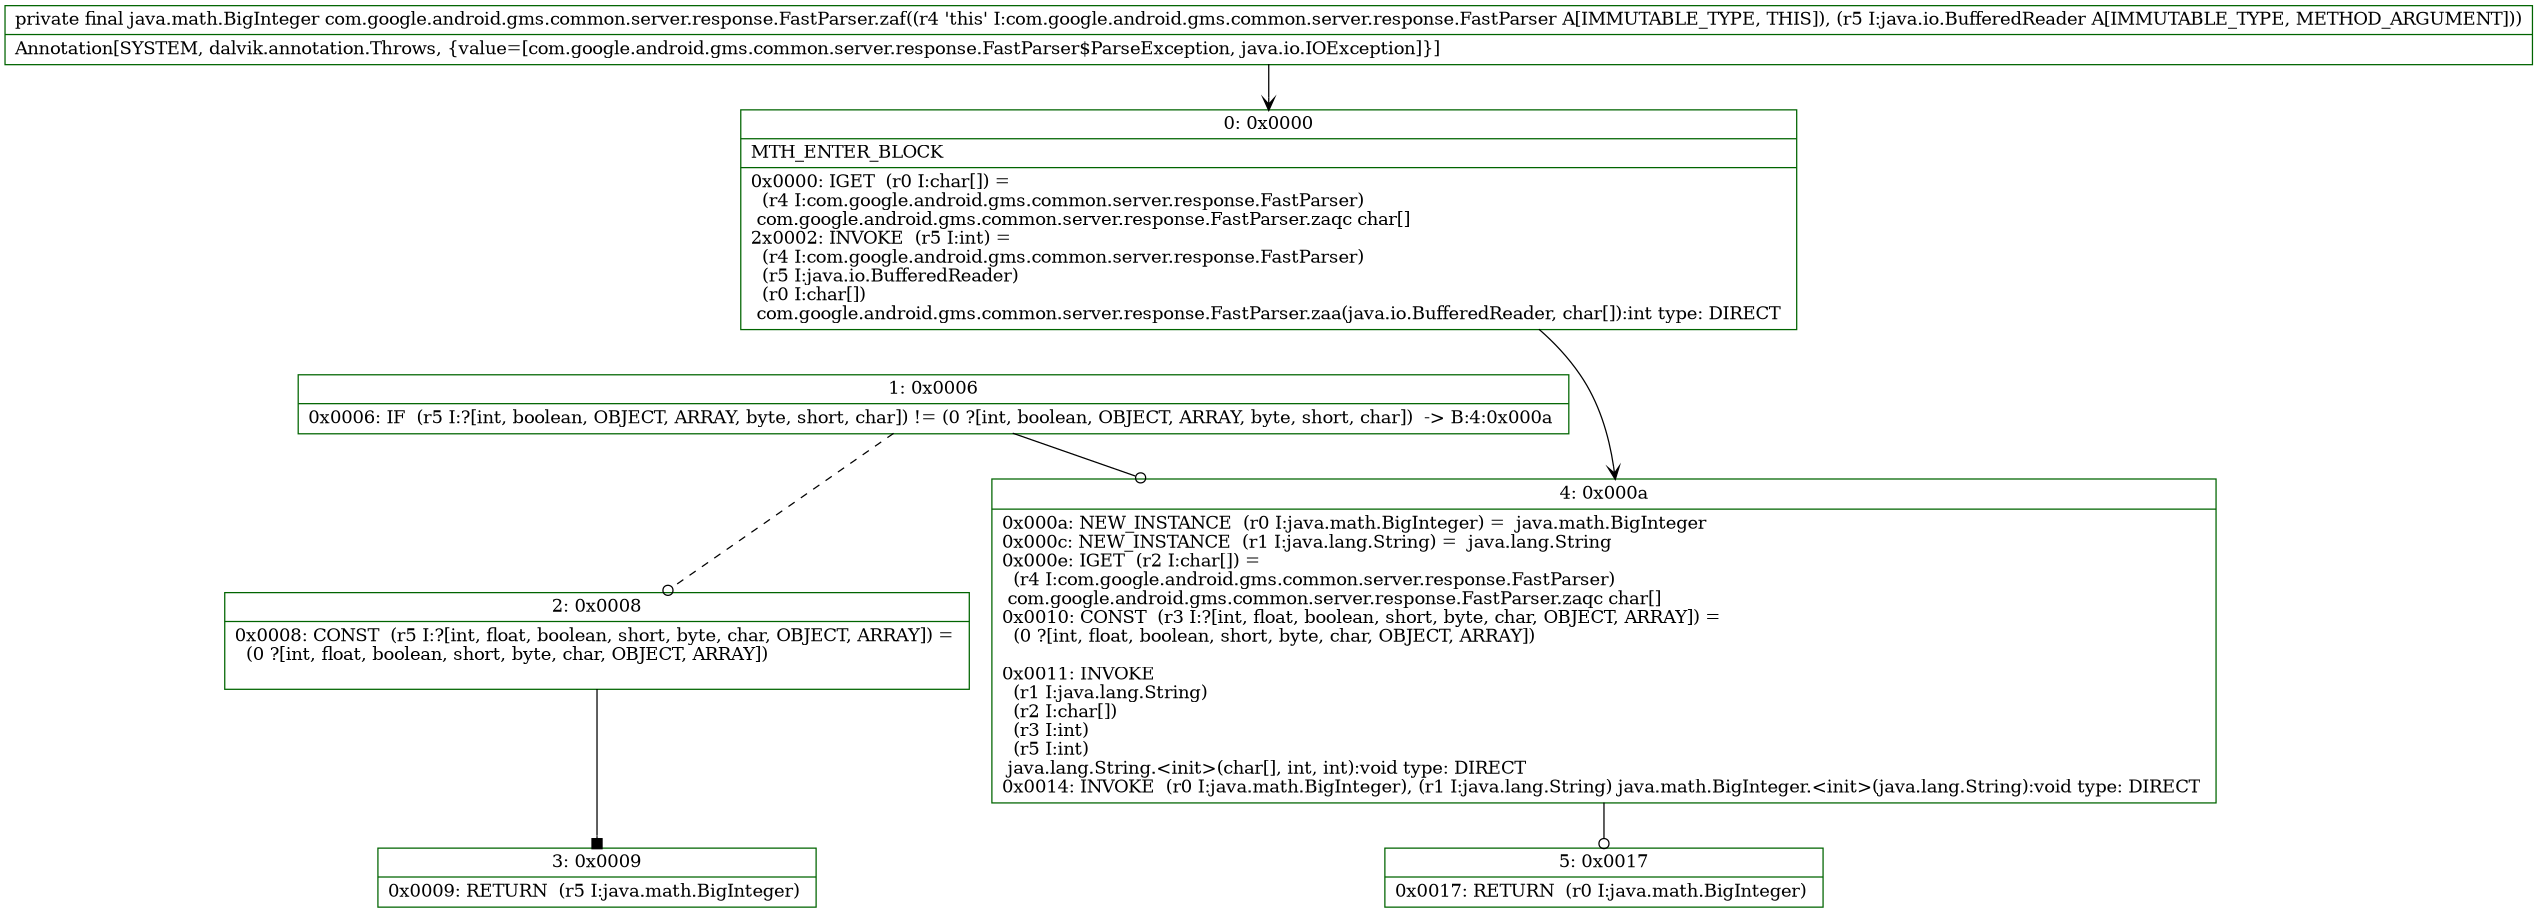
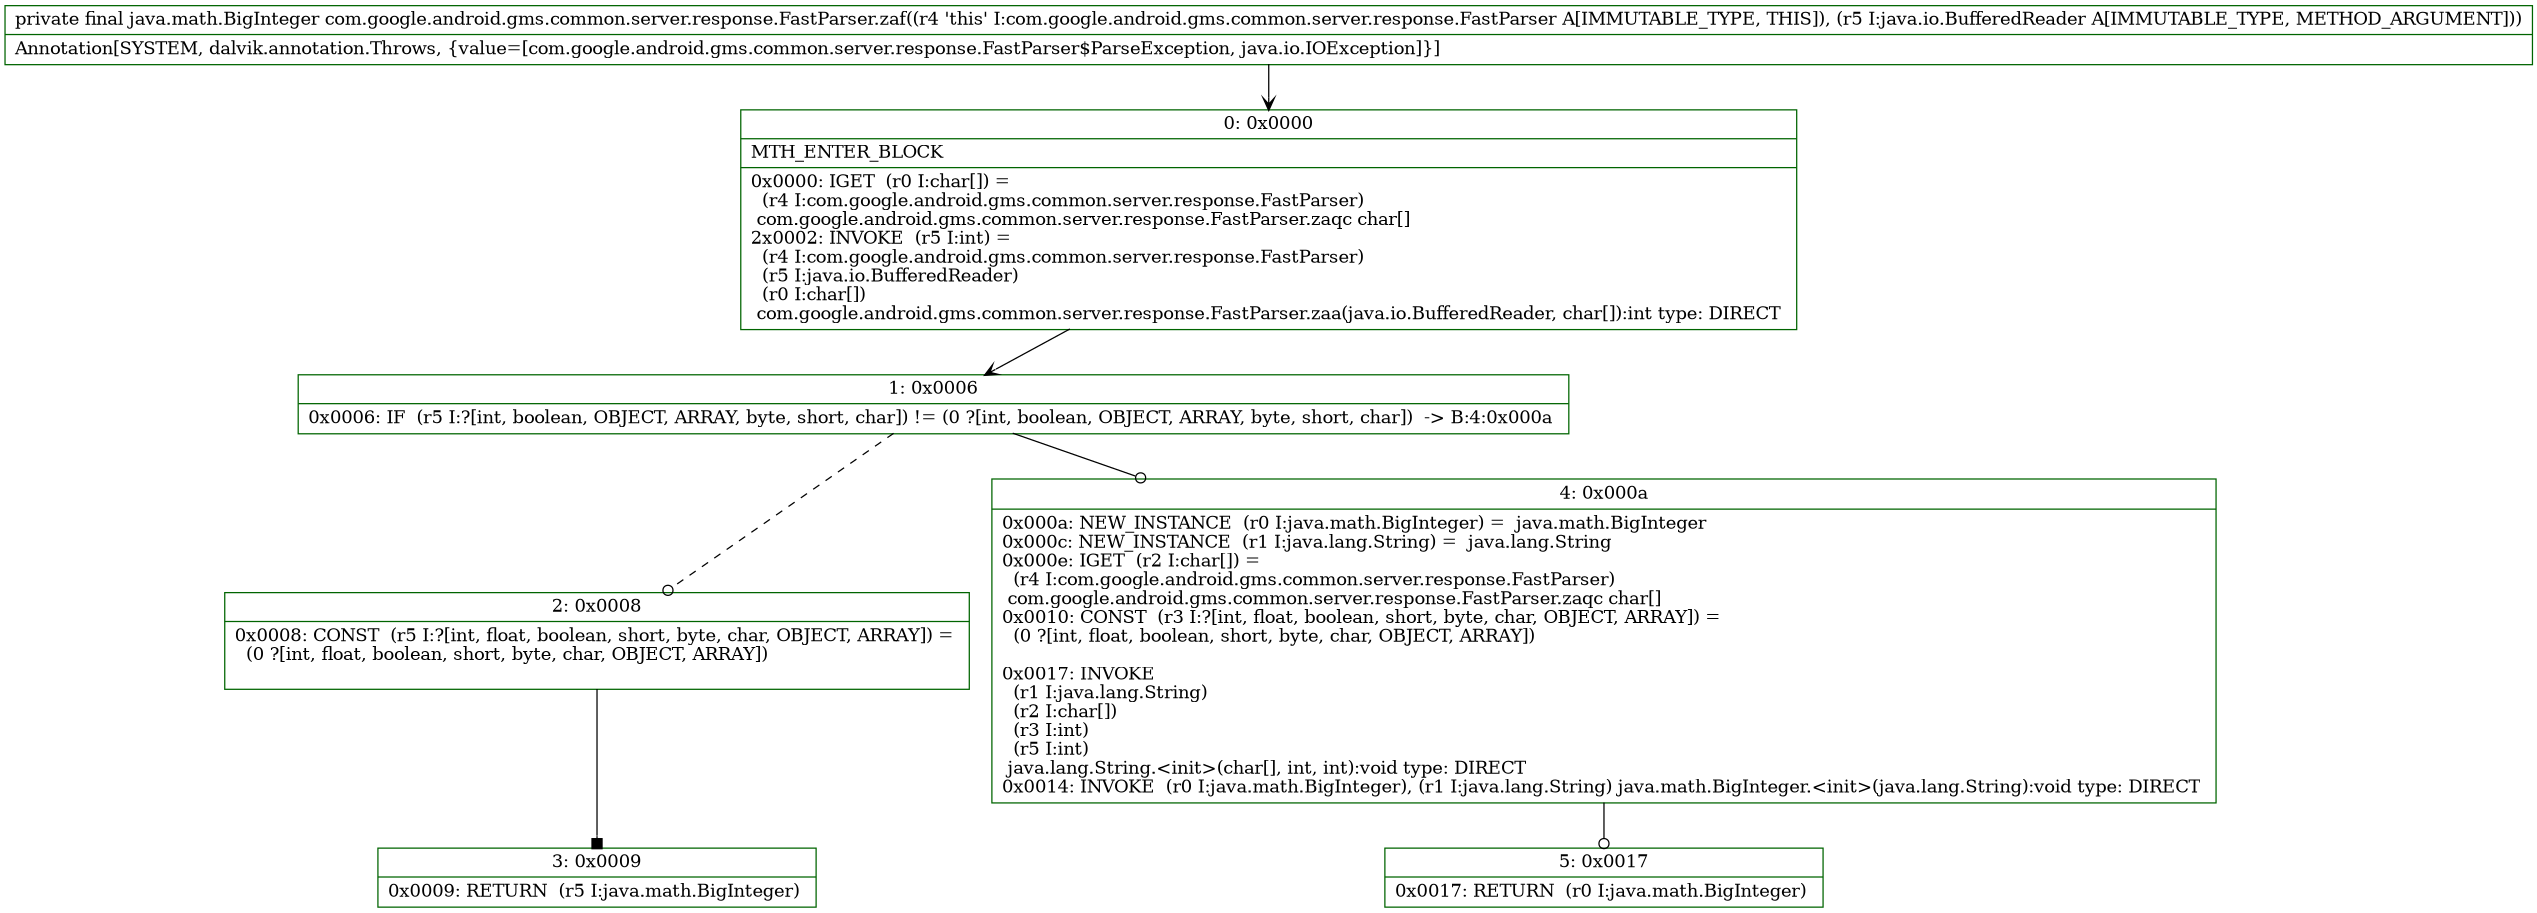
edge "0: 0x0000" -> "4: 0x000a": now "0: 0x0000" -> "1: 0x0006"
node "4: 0x000a": text "0x0011: INVOKE" -> "0x0017: INVOKE"
